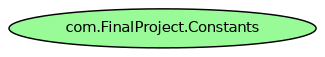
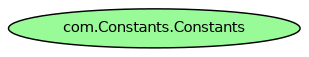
node "com.FinalProject.Constants": label "com.FinalProject.Constants" -> "com.Constants.Constants"
